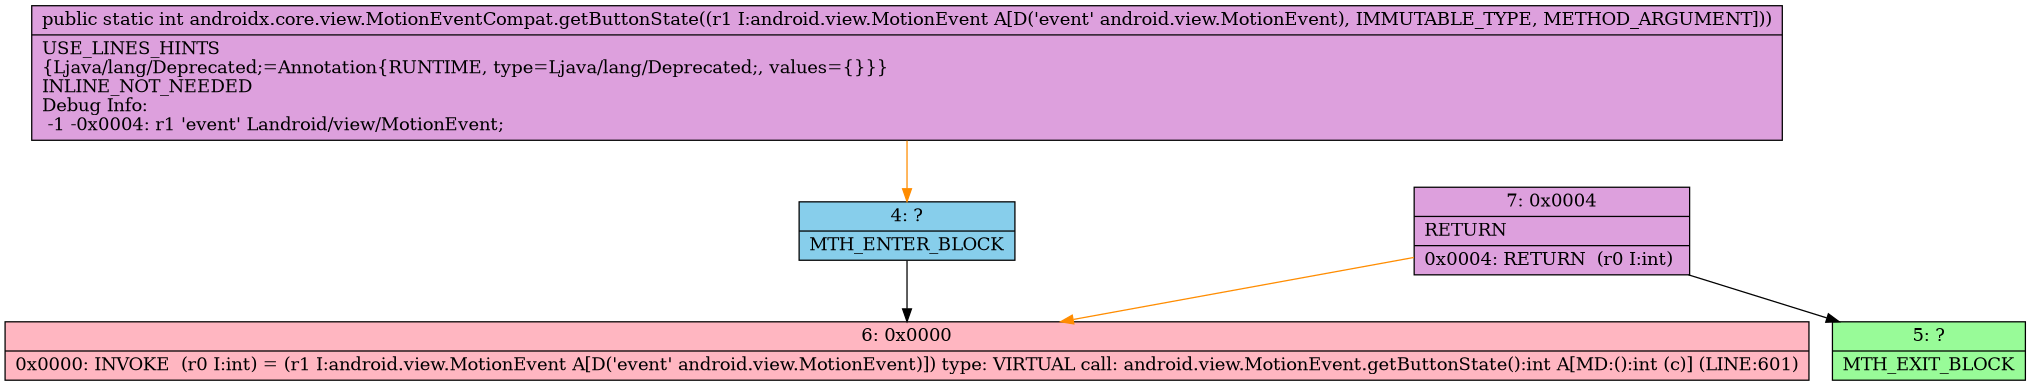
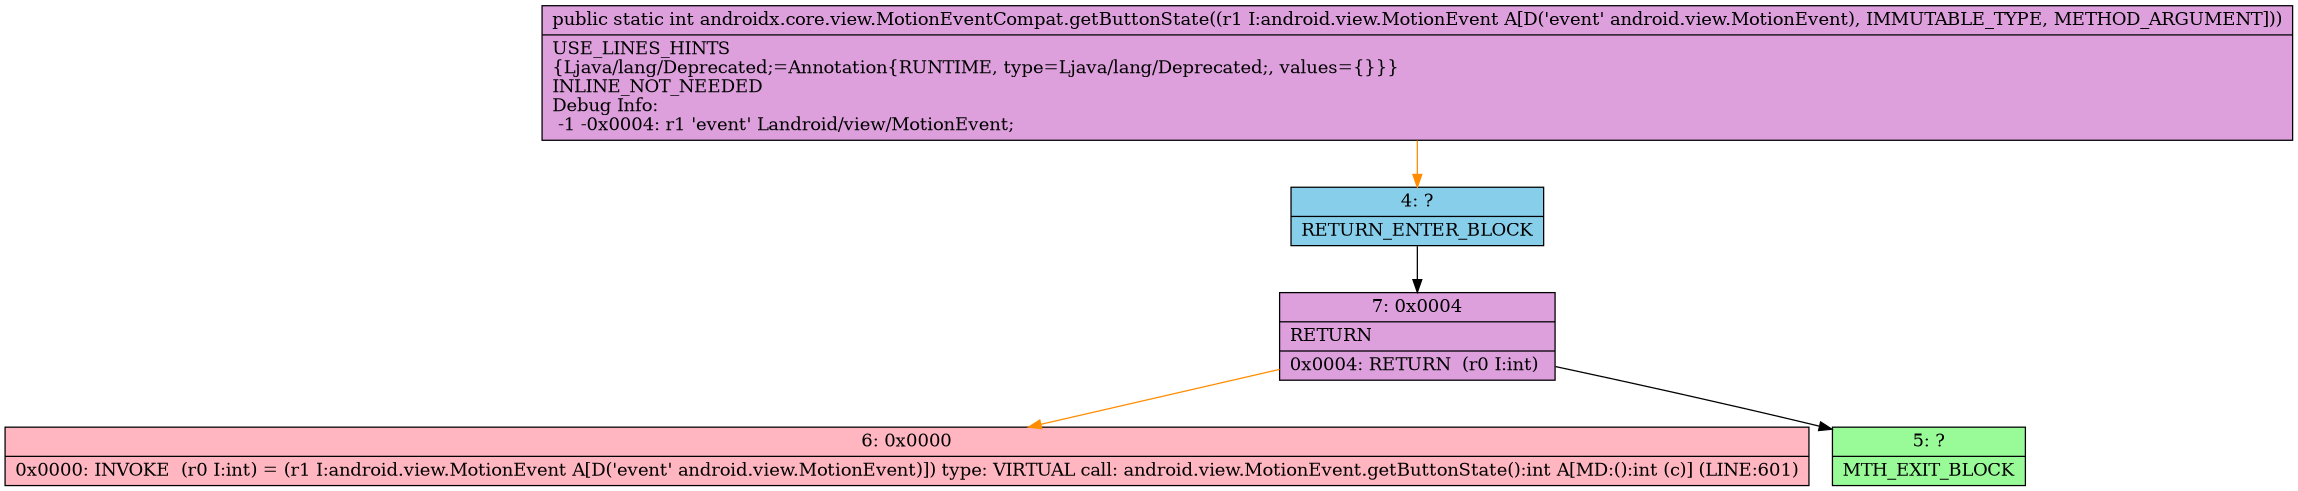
node "4: ?": text "MTH_ENTER_BLOCK" -> "RETURN_ENTER_BLOCK"
edge "4: ?" -> "6: 0x0000": now "4: ?" -> "7: 0x0004"
